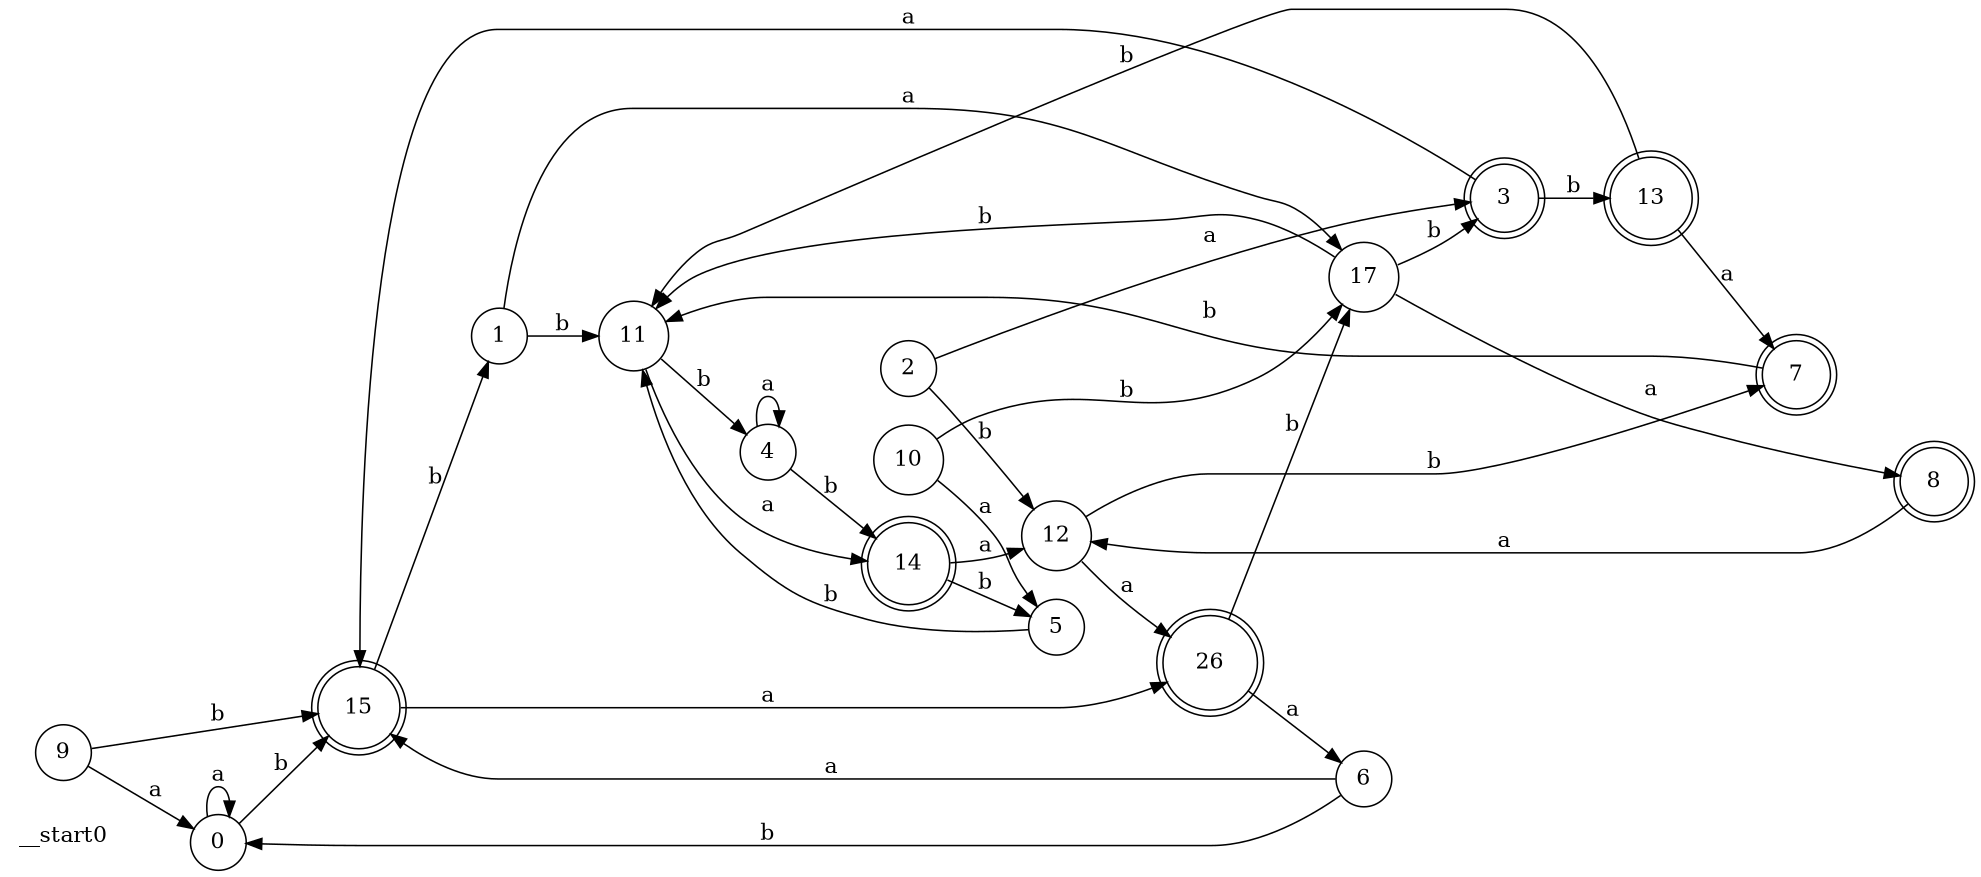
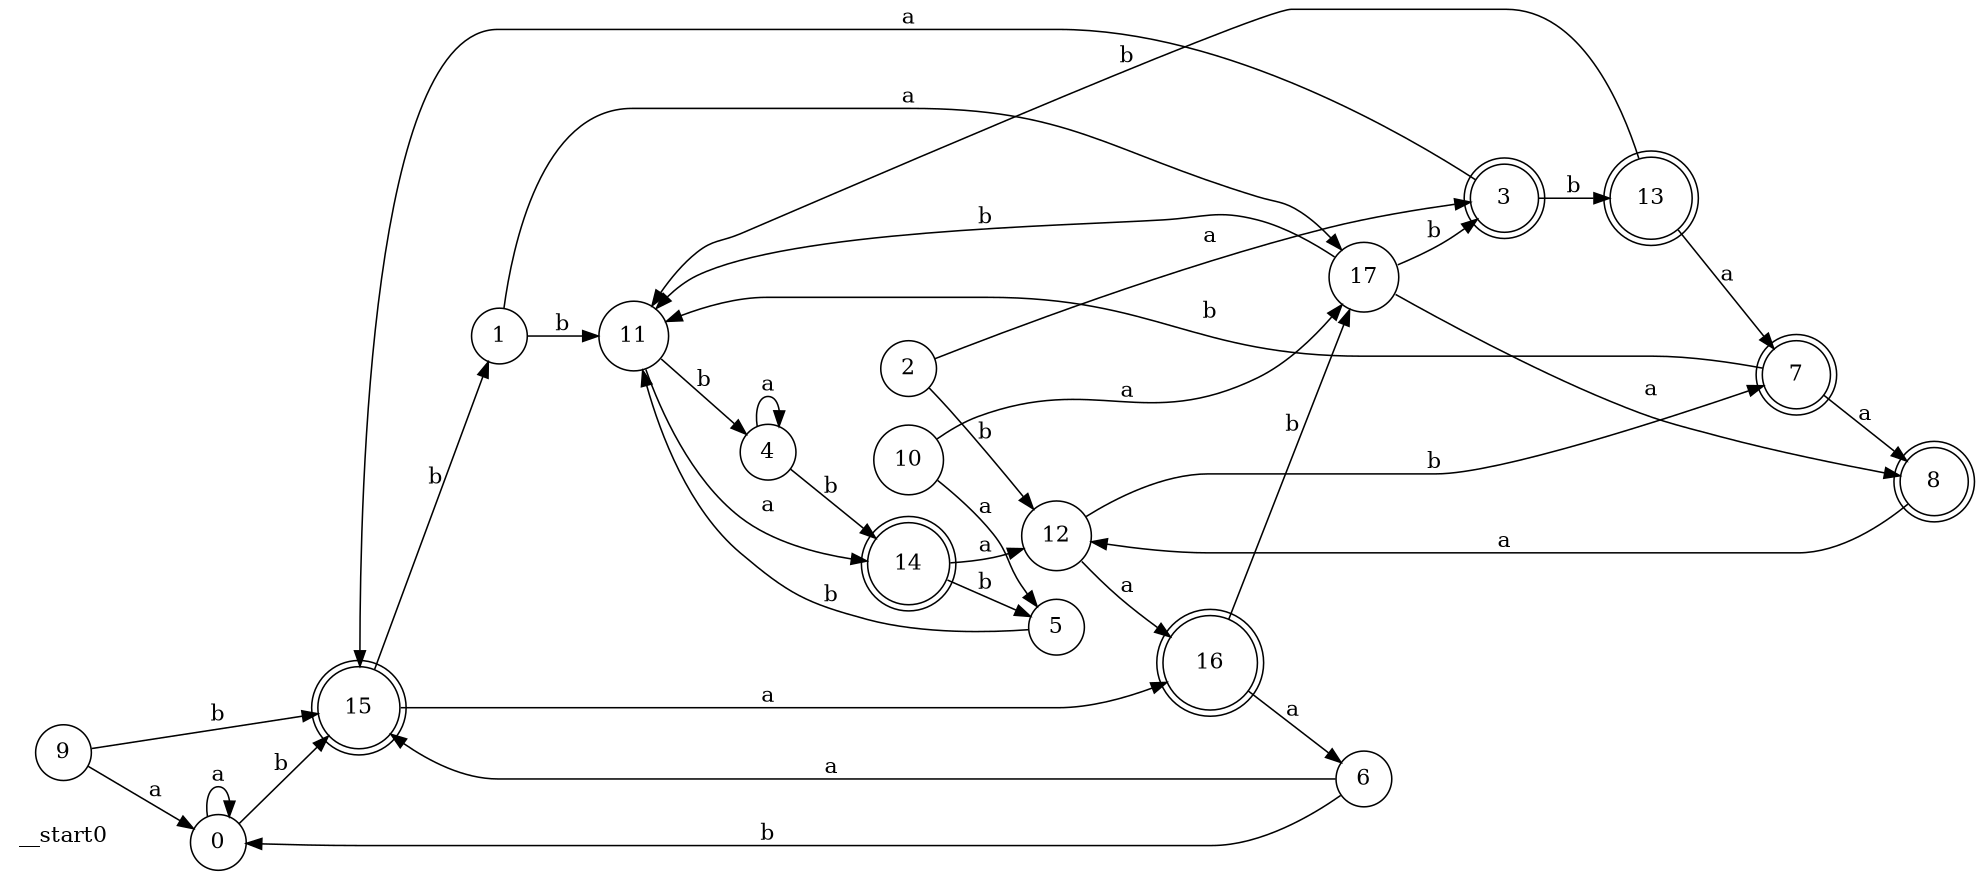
edge "10" -> "17": label "b" -> "a"
edge "7" -> "8": added, label "a"
node "26": label "26" -> "16"
